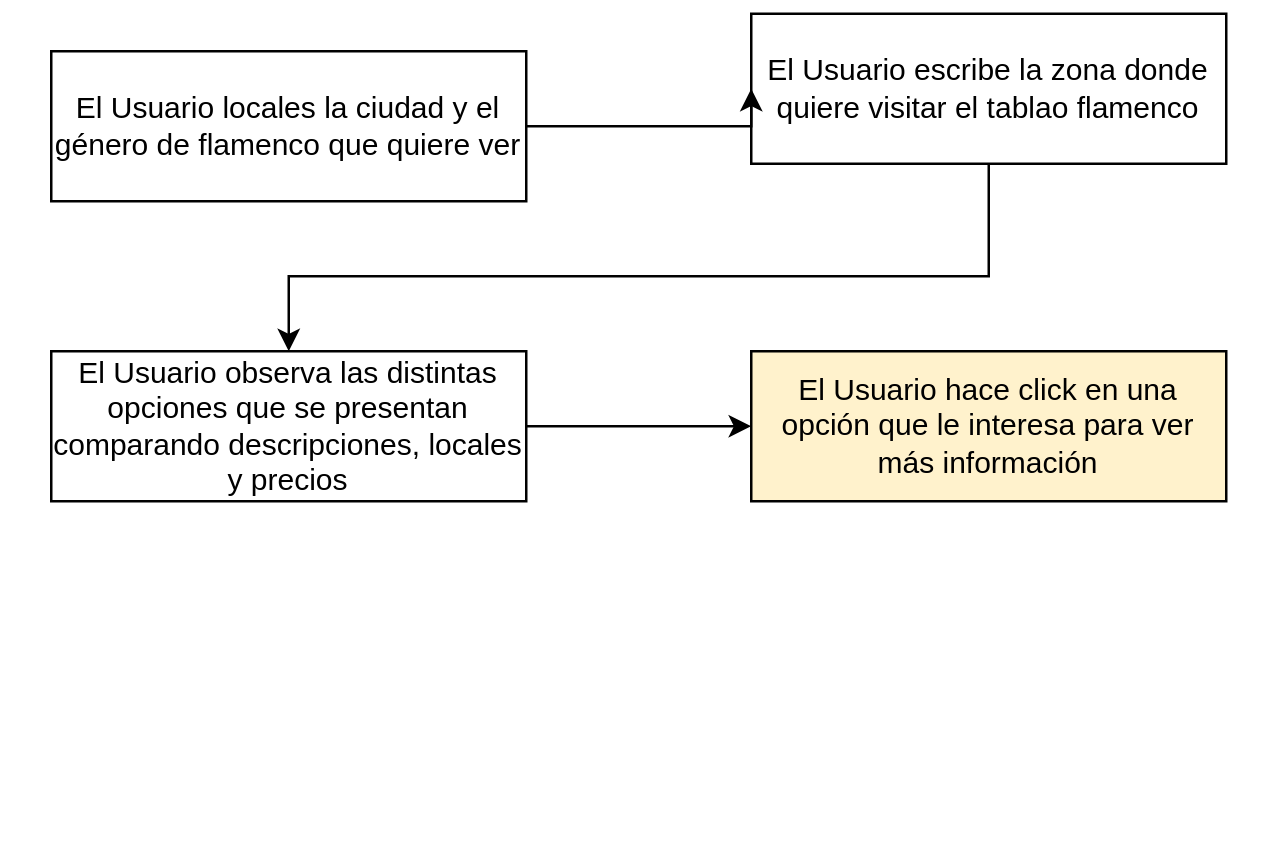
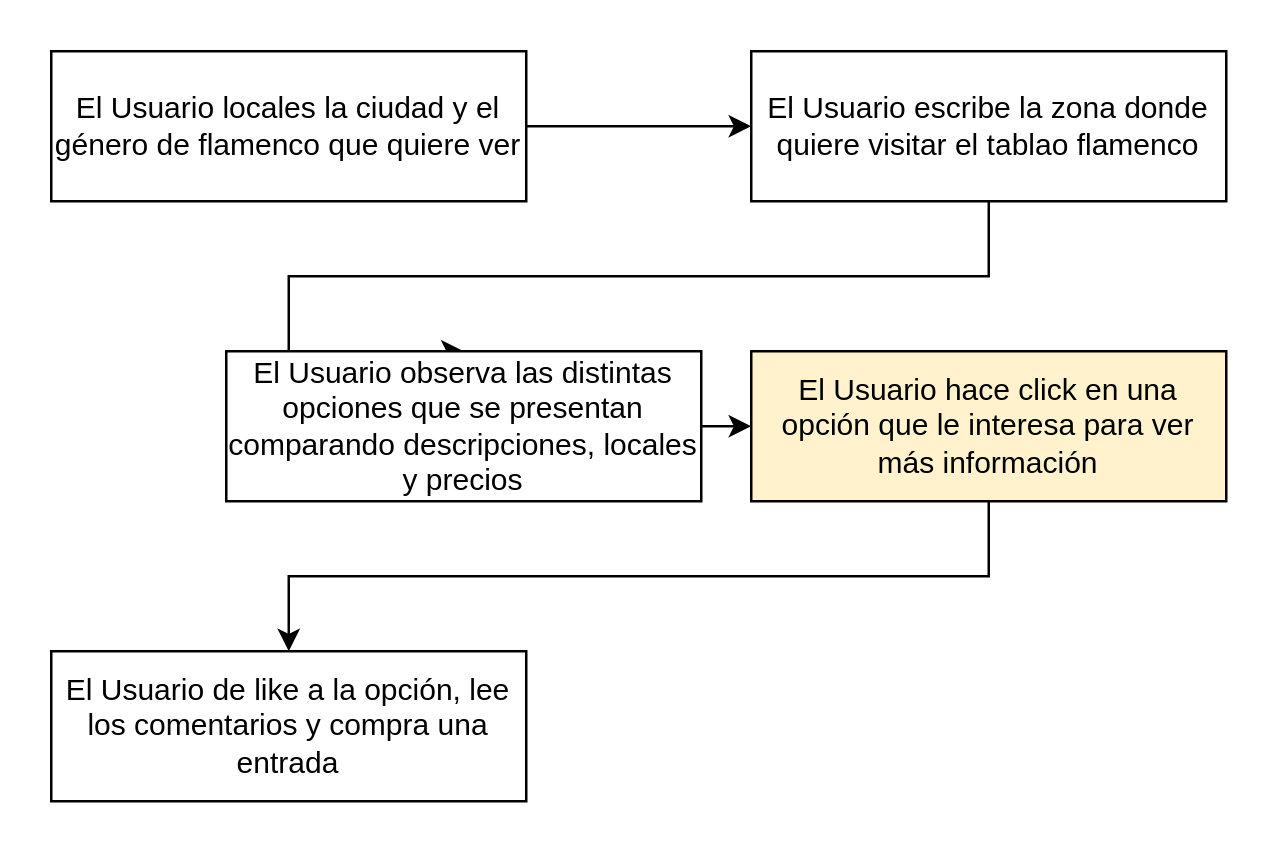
node "El Usuario escribe la zona donde quiere visitar el tablao flamenco": moved (989, 89) -> (989, 126)
node "El Usuario observa las distintas opciones que se presentan comparando descripciones, locales y precios": moved (289, 426) -> (464, 426)
edge "El Usuario hace click en una opción que le interesa para ver más información" -> "El Usuario de like a la opción, lee los comentarios y compra una entrada": added
node "El Usuario de like a la opción, lee los comentarios y compra una entrada": added
